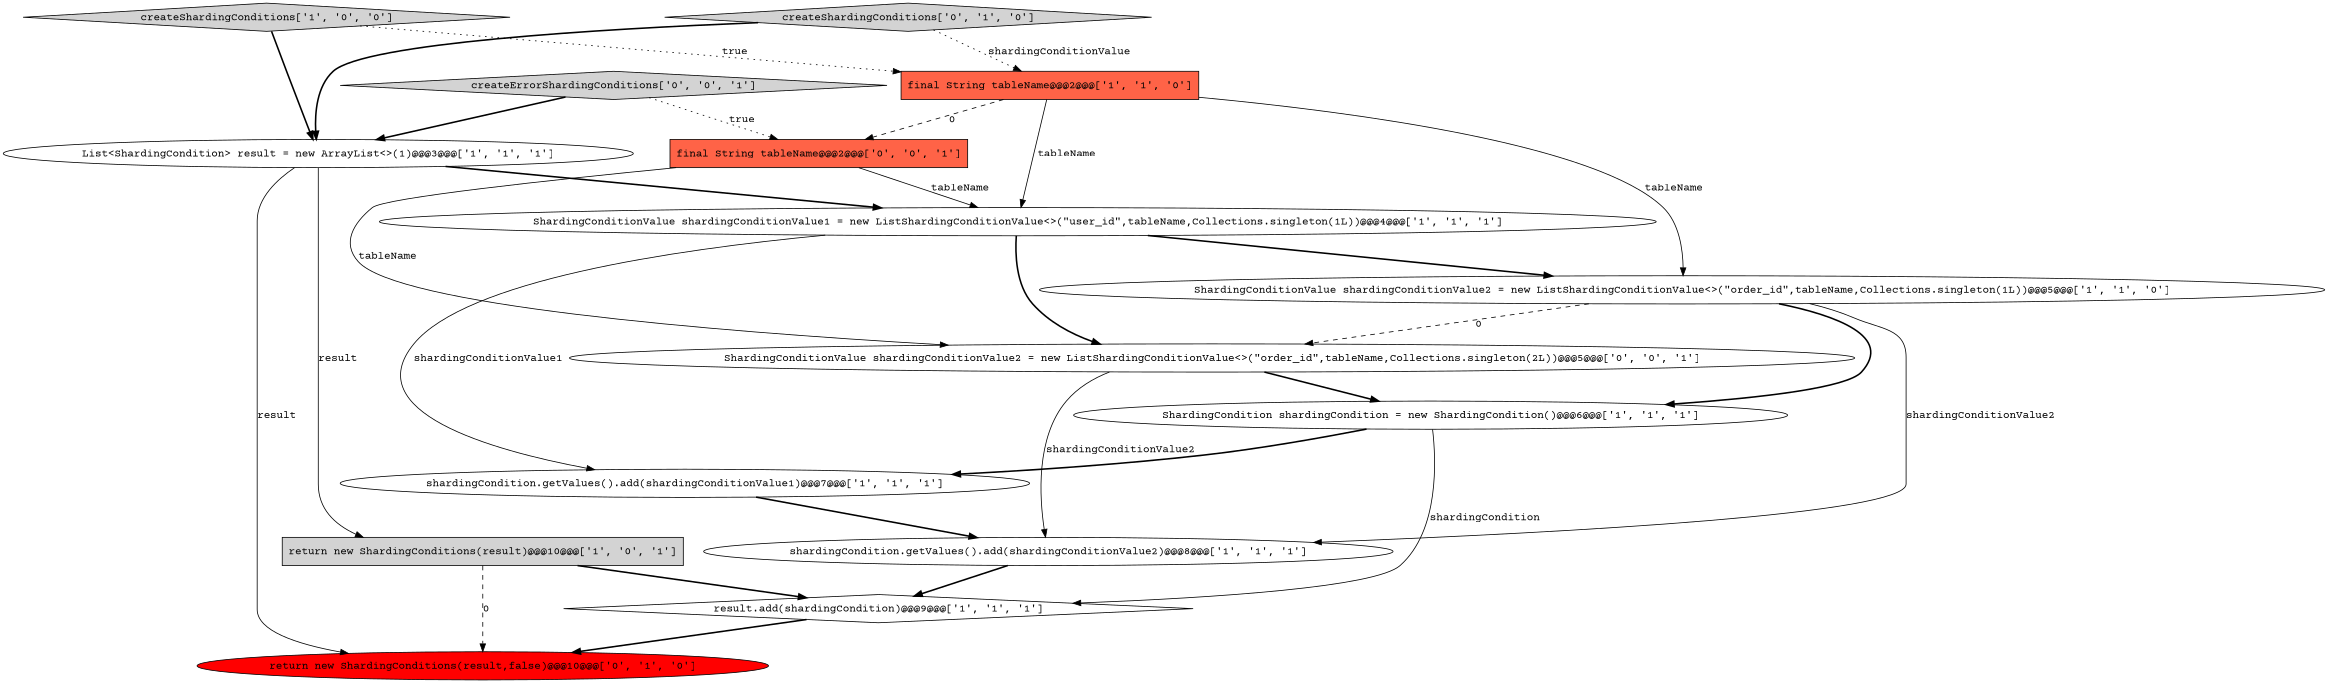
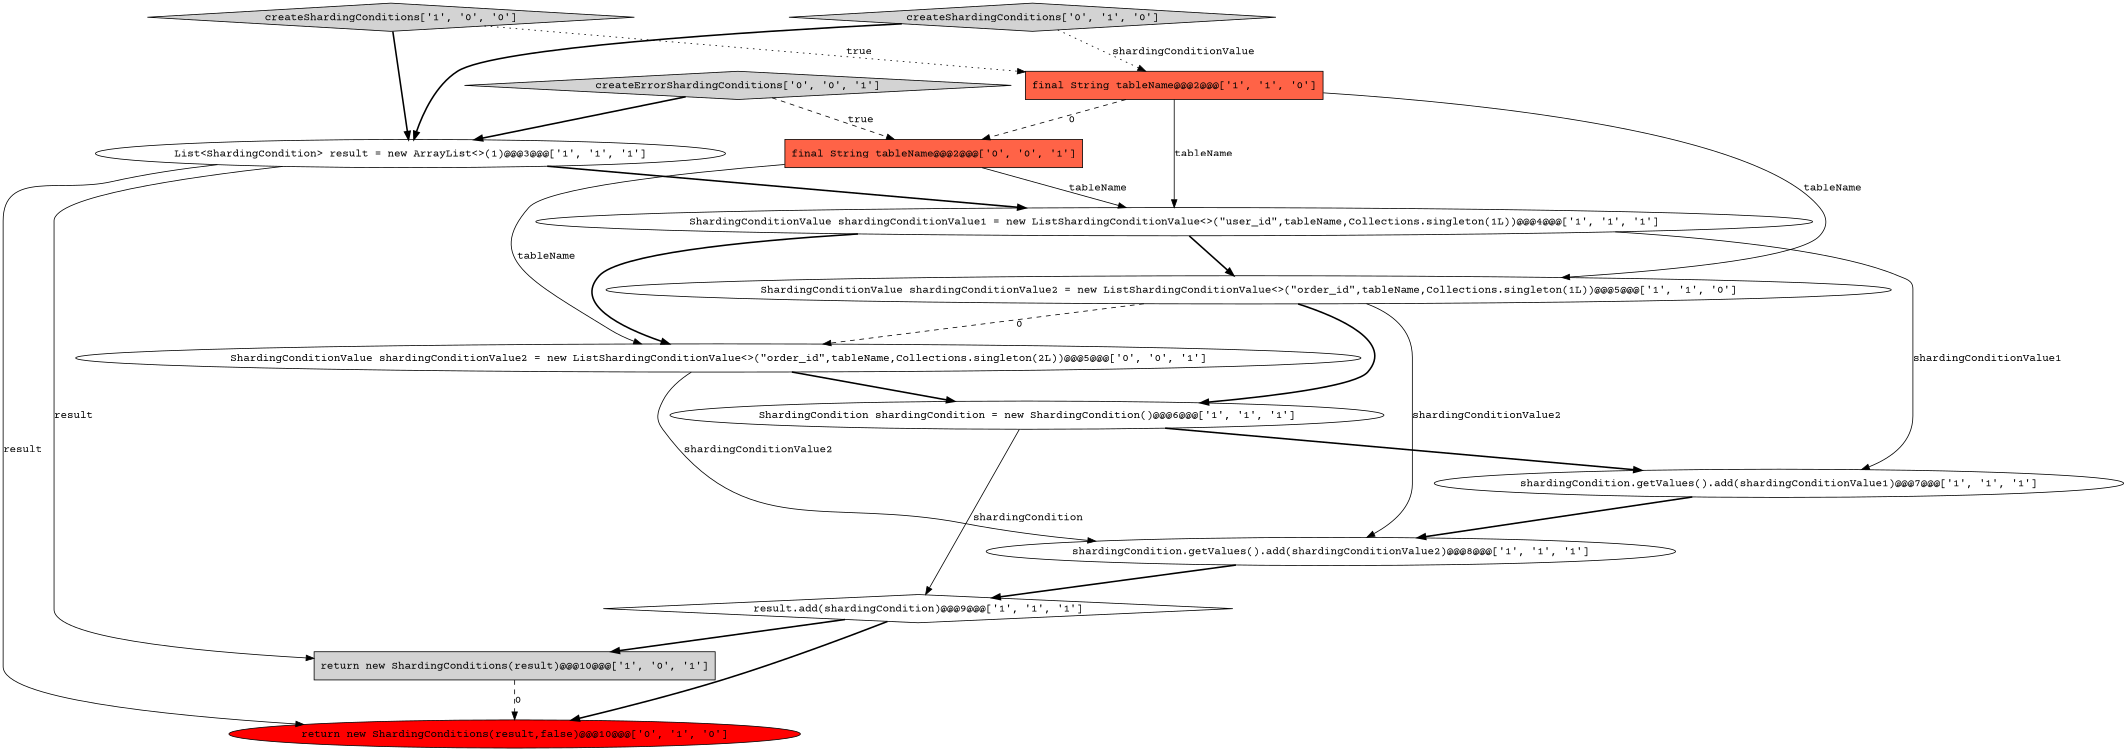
edge "createErrorShardingConditions['0', '0', '1']" -> "final String tableName@@@2@@@['0', '0', '1']": style dotted -> dashed
edge "return new ShardingConditions(result)@@@10@@@['1', '0', '1']" -> "result.add(shardingCondition)@@@9@@@['1', '1', '1']": reversed
